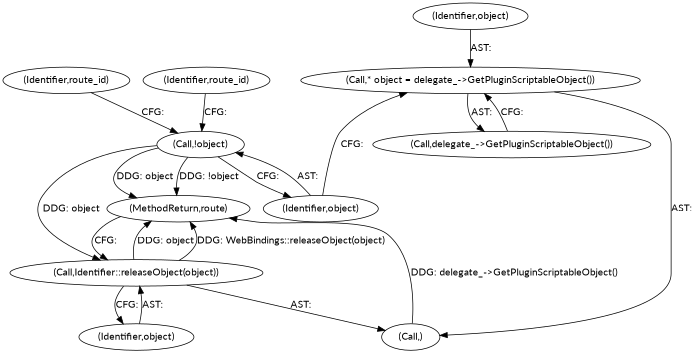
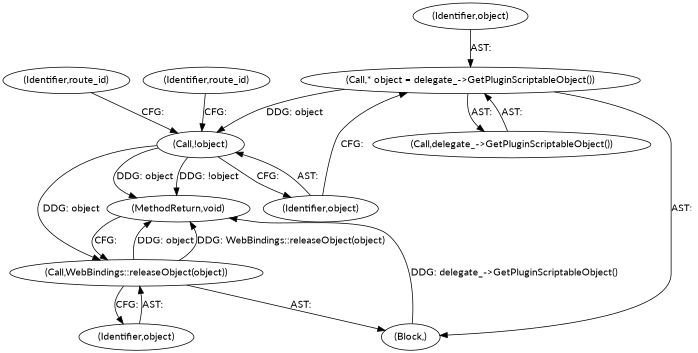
edge "(Call,* object = delegate_->GetPluginScriptableObject())" -> "(Call,!object)": added, label "DDG: object"
edge "(Call,delegate_->GetPluginScriptableObject())" -> "(Call,* object = delegate_->GetPluginScriptableObject())": label "CFG: " -> "AST: "
node "(MethodReturn,route)": label "(MethodReturn,route)" -> "(MethodReturn,void)"
node "(Call,Identifier::releaseObject(object))": label "(Call,Identifier::releaseObject(object))" -> "(Call,WebBindings::releaseObject(object))"
node "(Call,)": label "(Call,)" -> "(Block,)"
